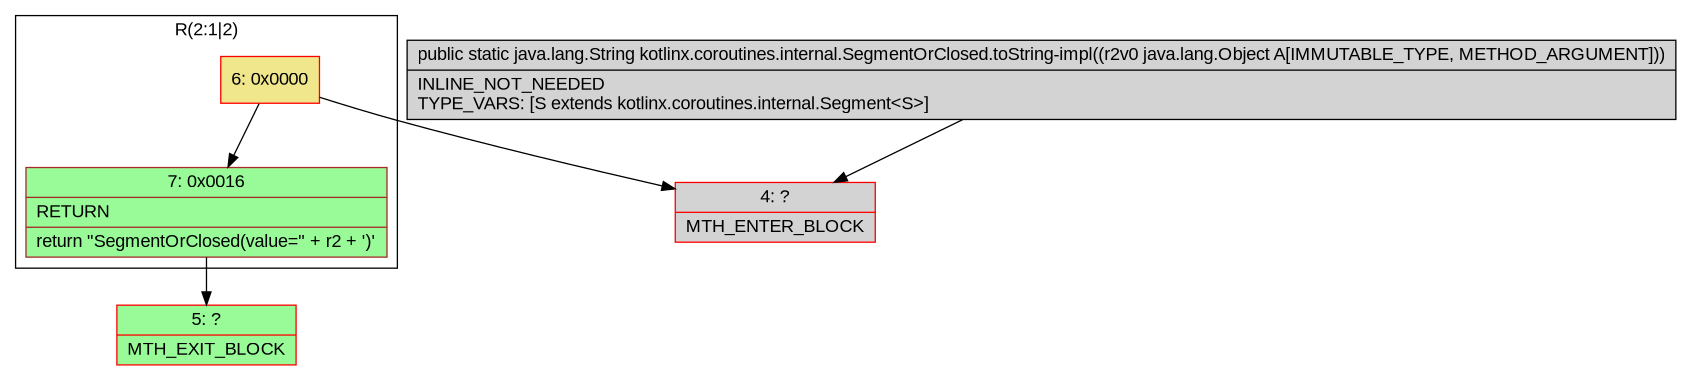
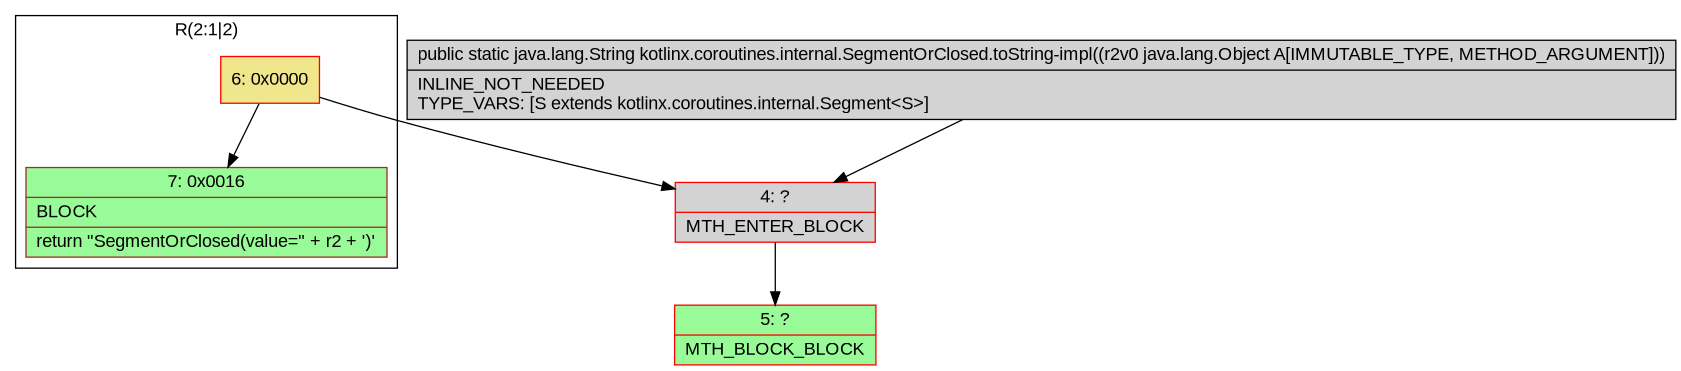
node "7: 0x0016": text "RETURN" -> "BLOCK"
edge "7: 0x0016" -> "5: ?": now "4: ?" -> "5: ?"
node "5: ?": text "MTH_EXIT_BLOCK" -> "MTH_BLOCK_BLOCK"
